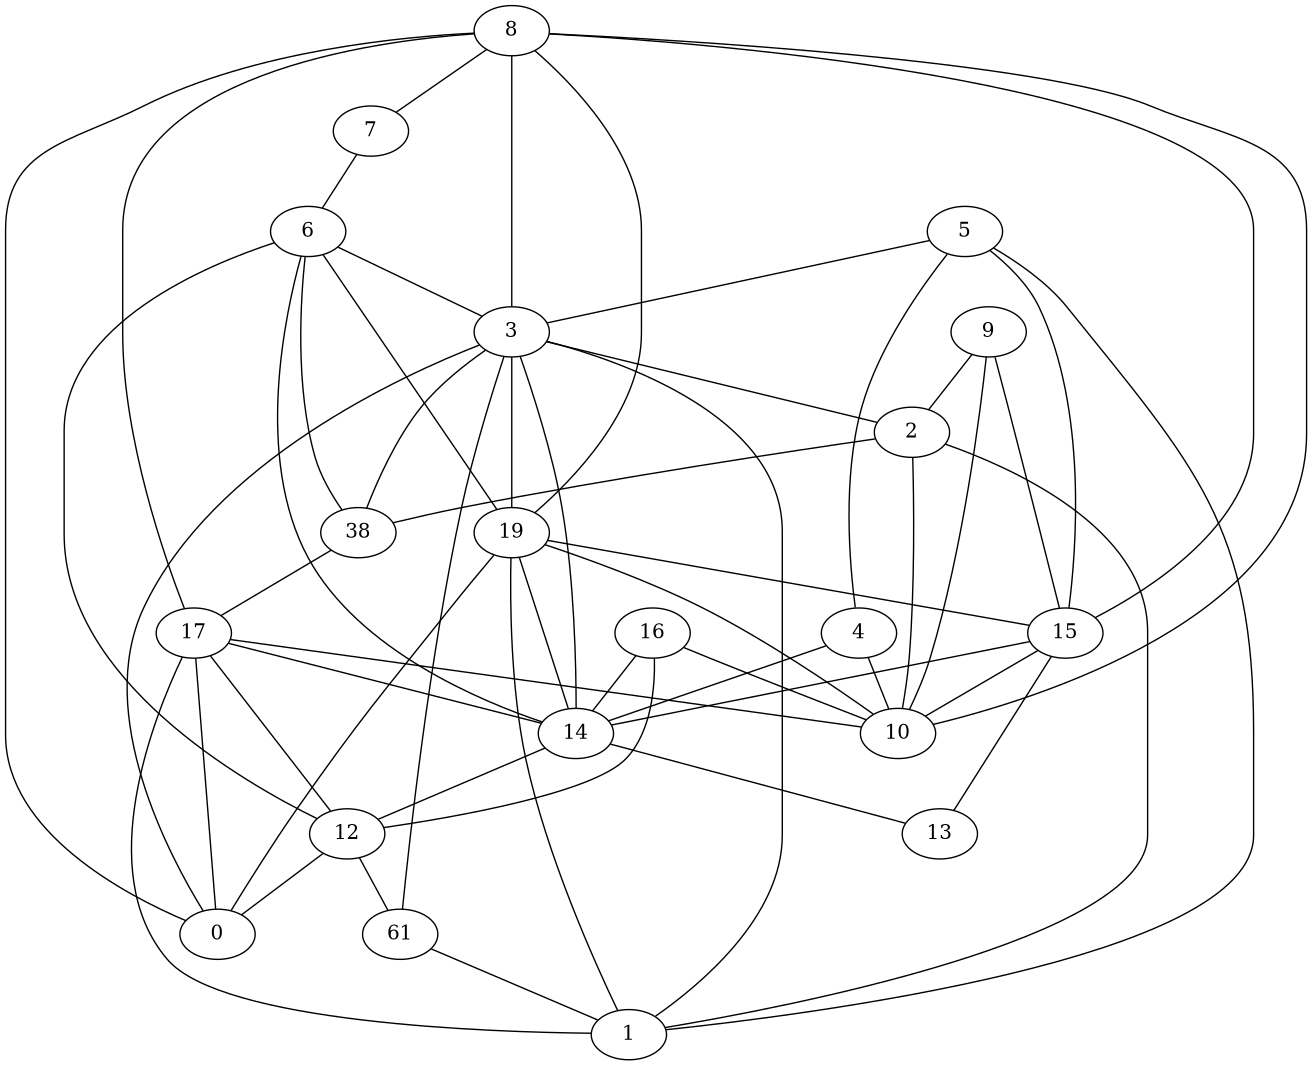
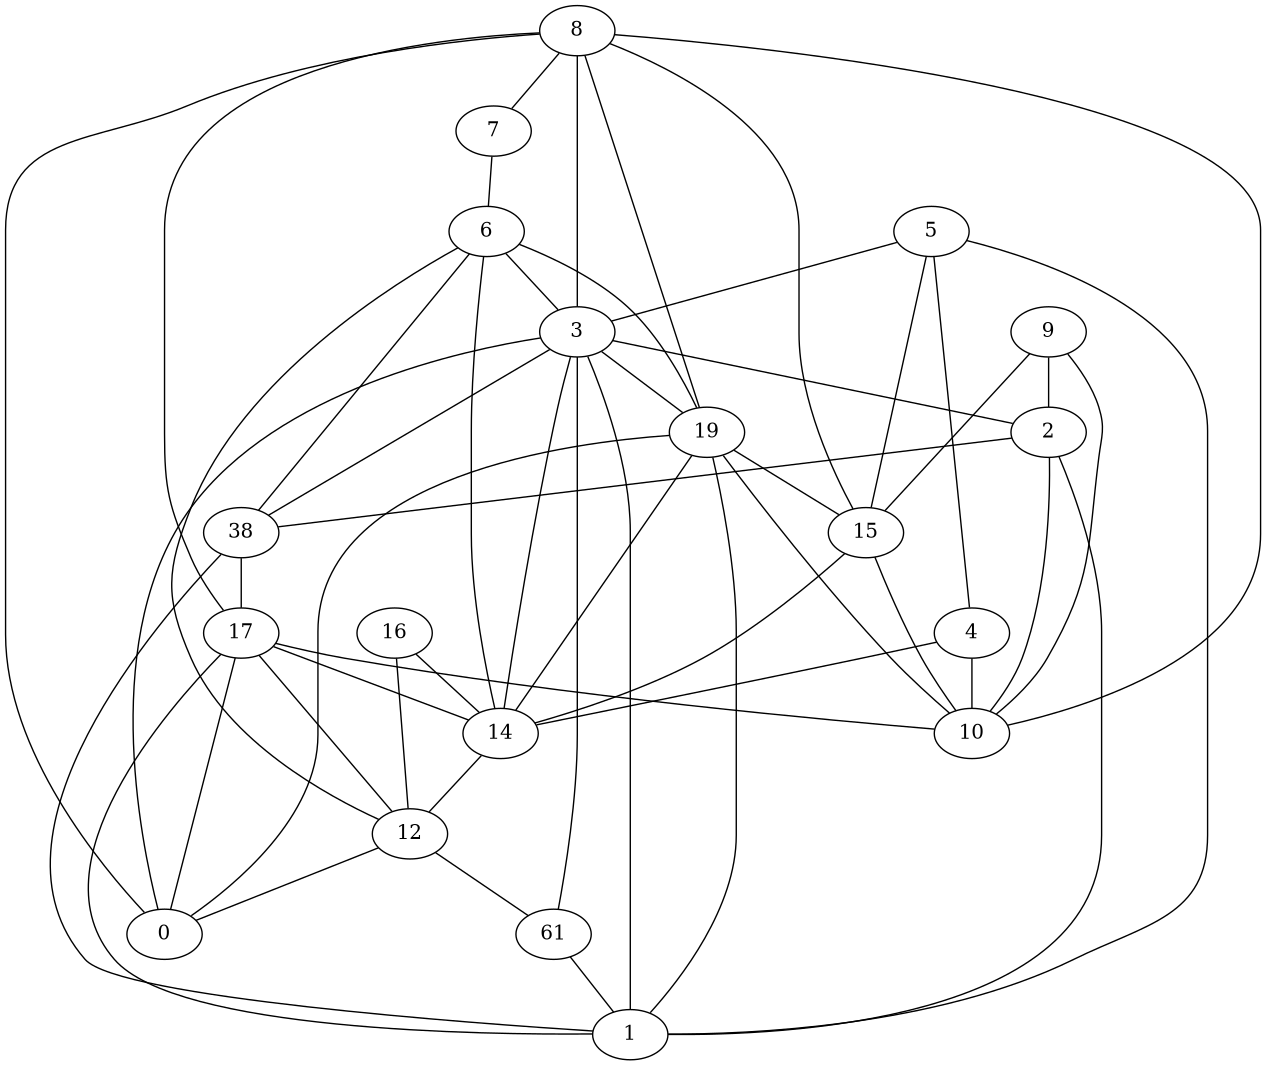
edge "16" -- "10": removed
node "13": removed
edge "38" -- "1": added
